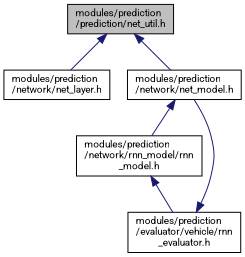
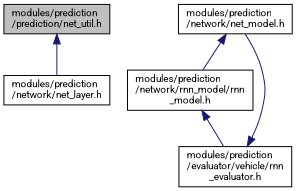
edge "modules/prediction /network/net_model.h" -> "modules/prediction /prediction/net_util.h": removed
